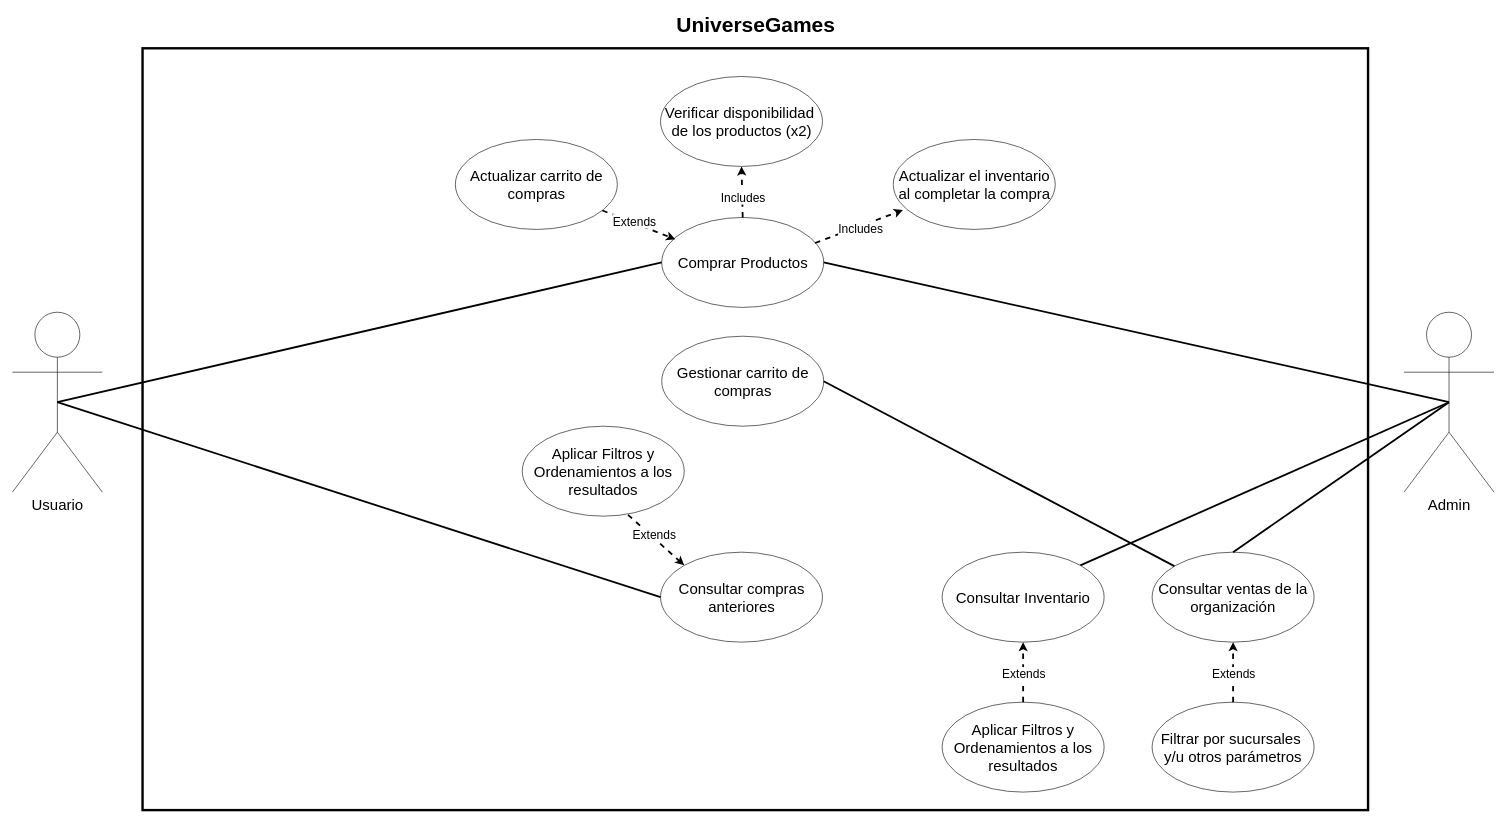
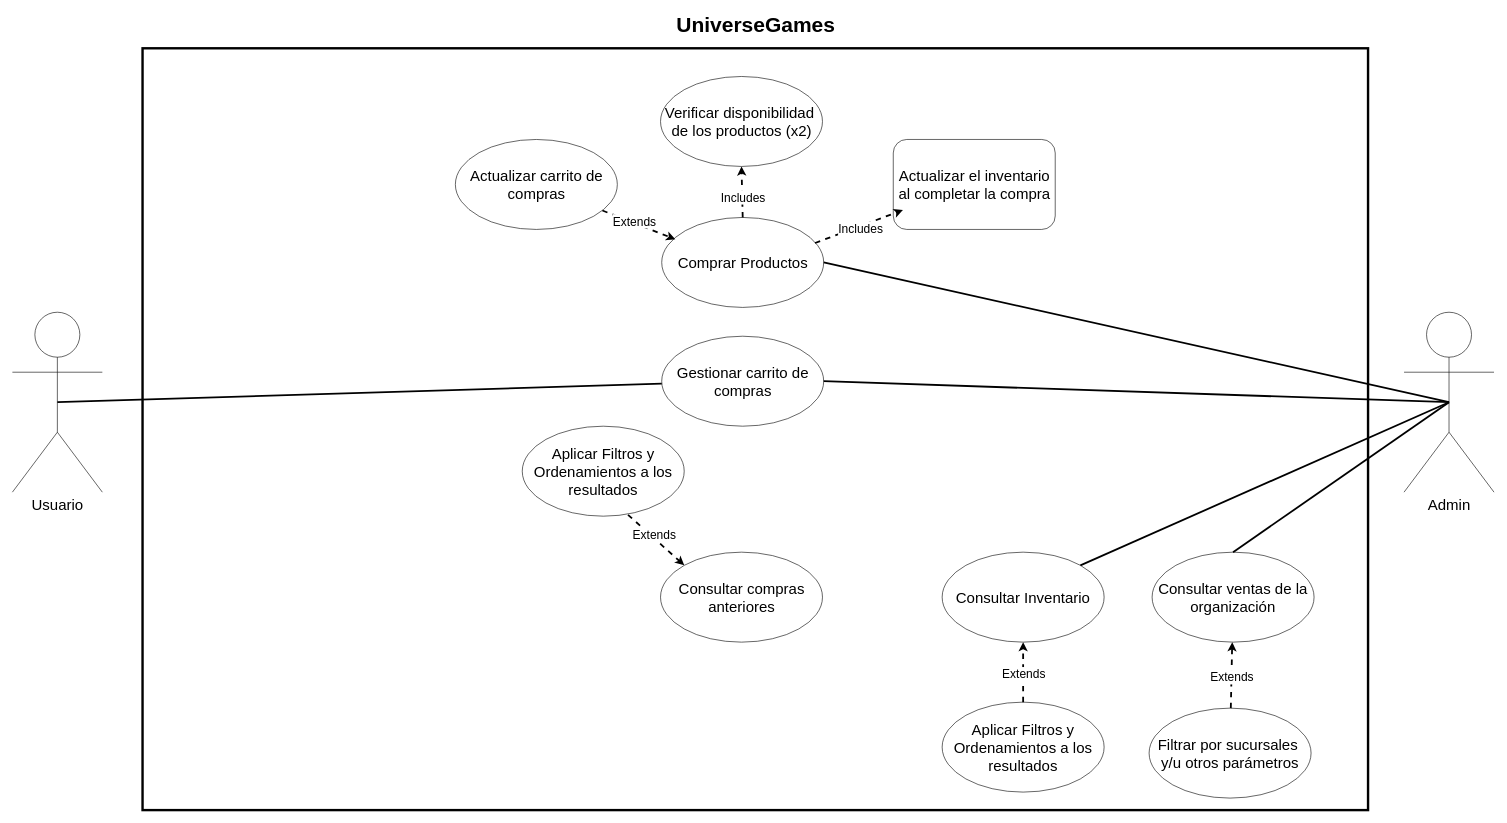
node "Actualizar el inventario al completar la compra": shape ellipse -> rounded rectangle
edge "Comprar Productos" -- "Usuario": removed
edge "Gestionar carrito de compras" -- "Consultar ventas de la organización": now "Gestionar carrito de compras" -- "Admin"
edge "Usuario" -- "Consultar compras anteriores": now "Usuario" -- "Gestionar carrito de compras"
node "Filtrar por sucursales y/u otros parámetros": moved (1233, 747) -> (1230, 753)
